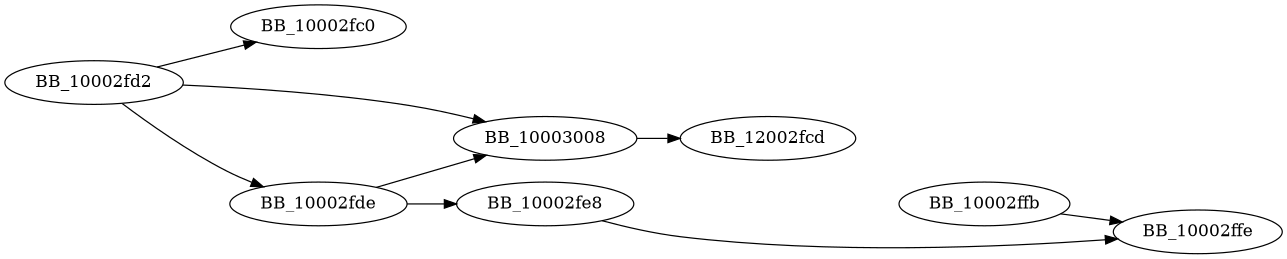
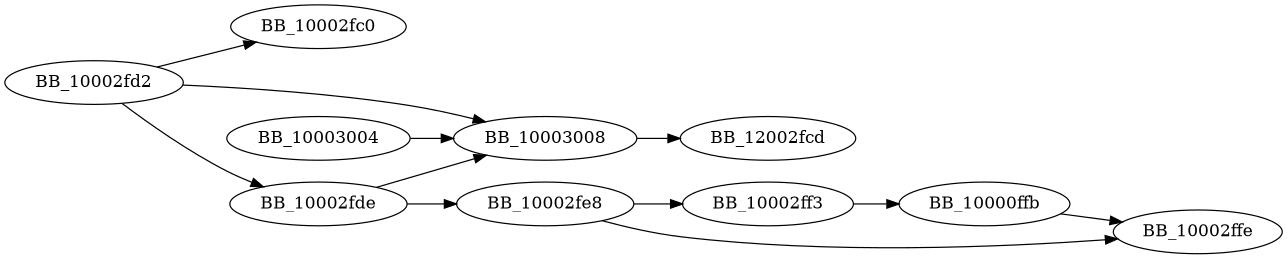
node "BB_10003004": added
node "BB_10002ff3": added
node "BB_10002ffb": label "BB_10002ffb" -> "BB_10000ffb"
